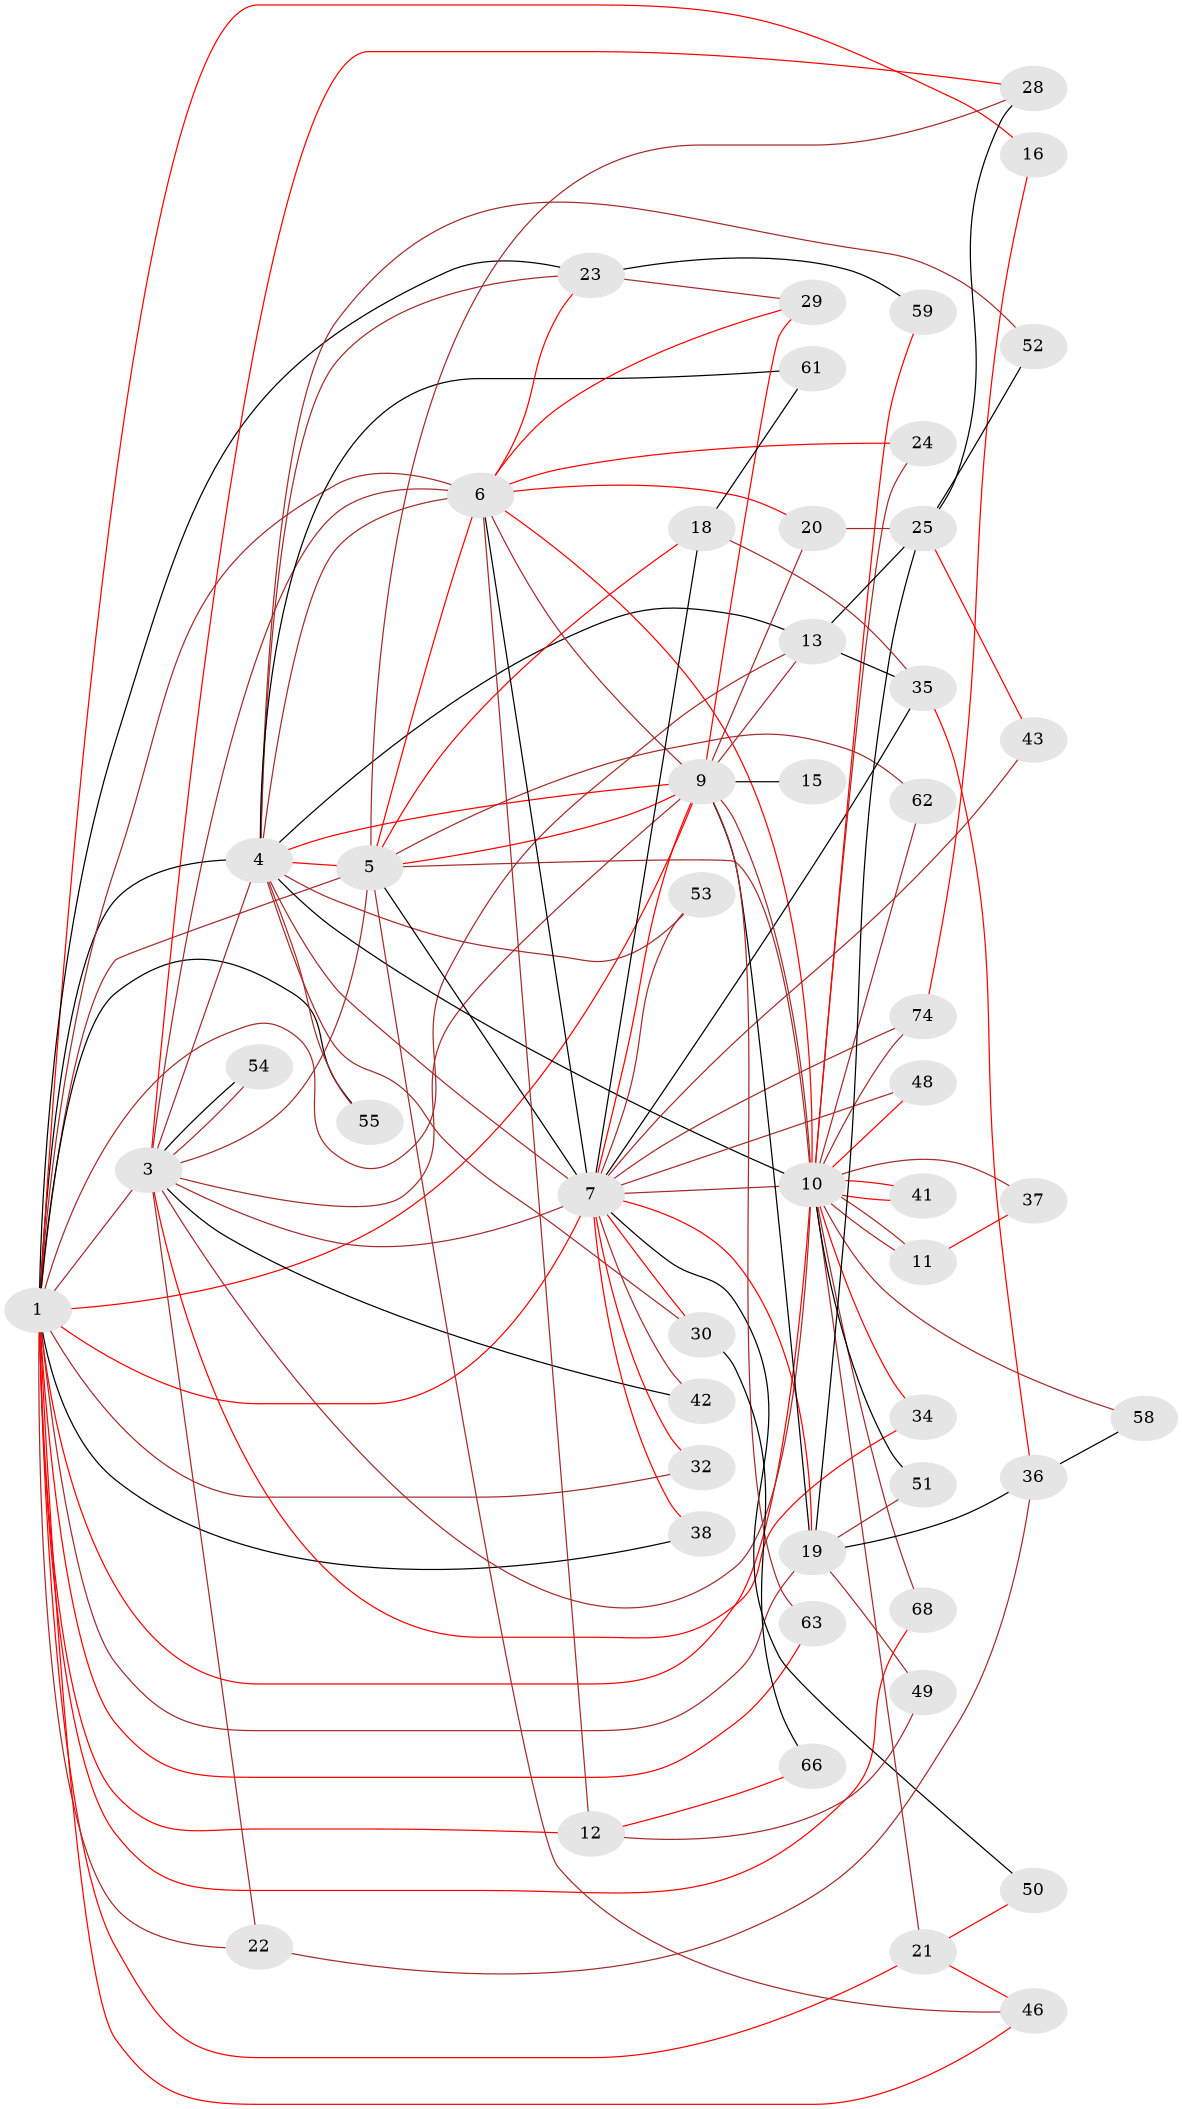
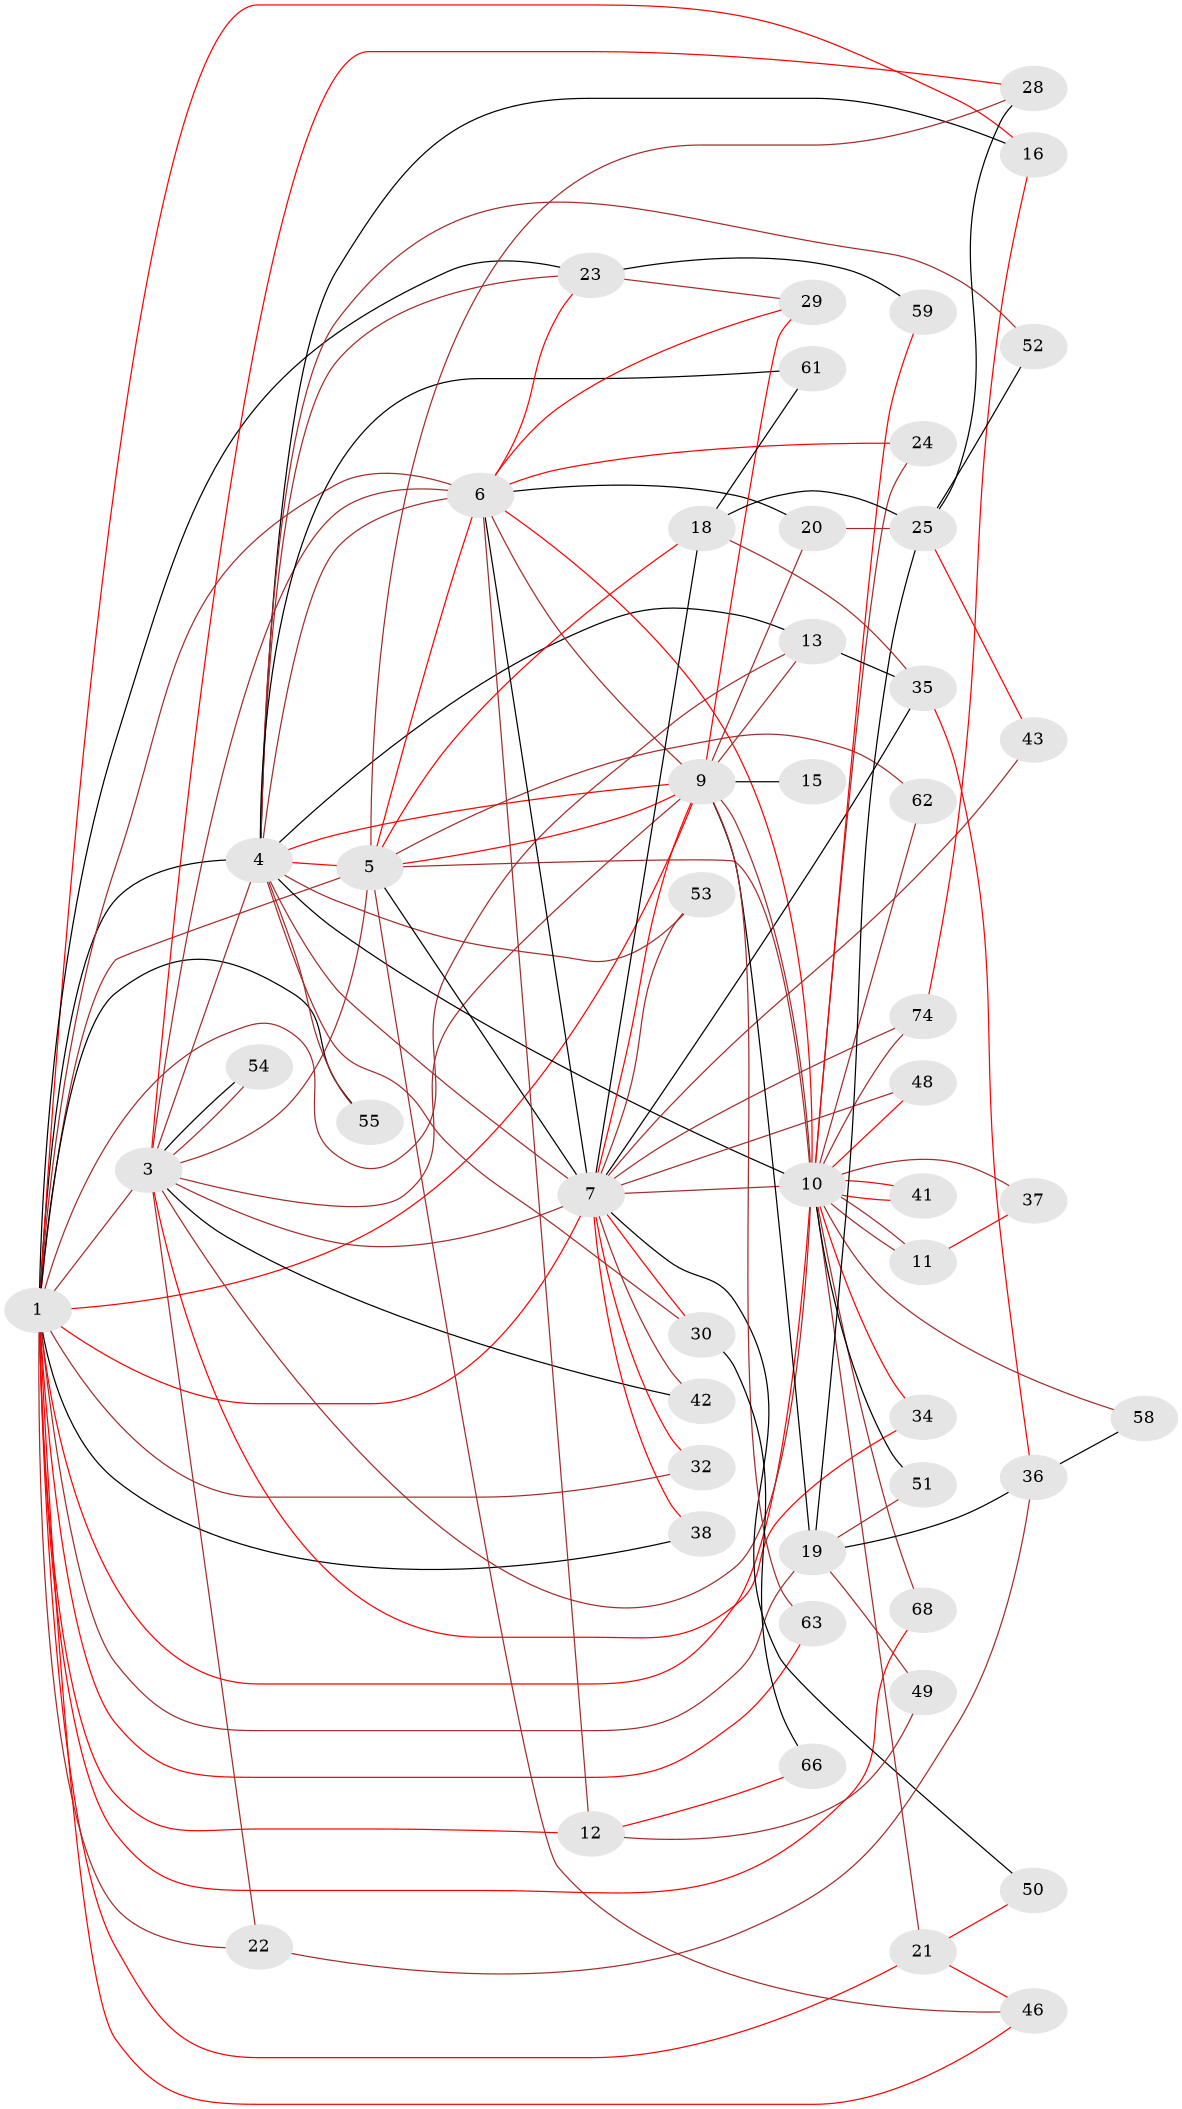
edge "16" -- "4": added
edge "6" -- "20": color red -> black
edge "25" -- "13": now "25" -- "18"
edge "7" -- "19": removed
